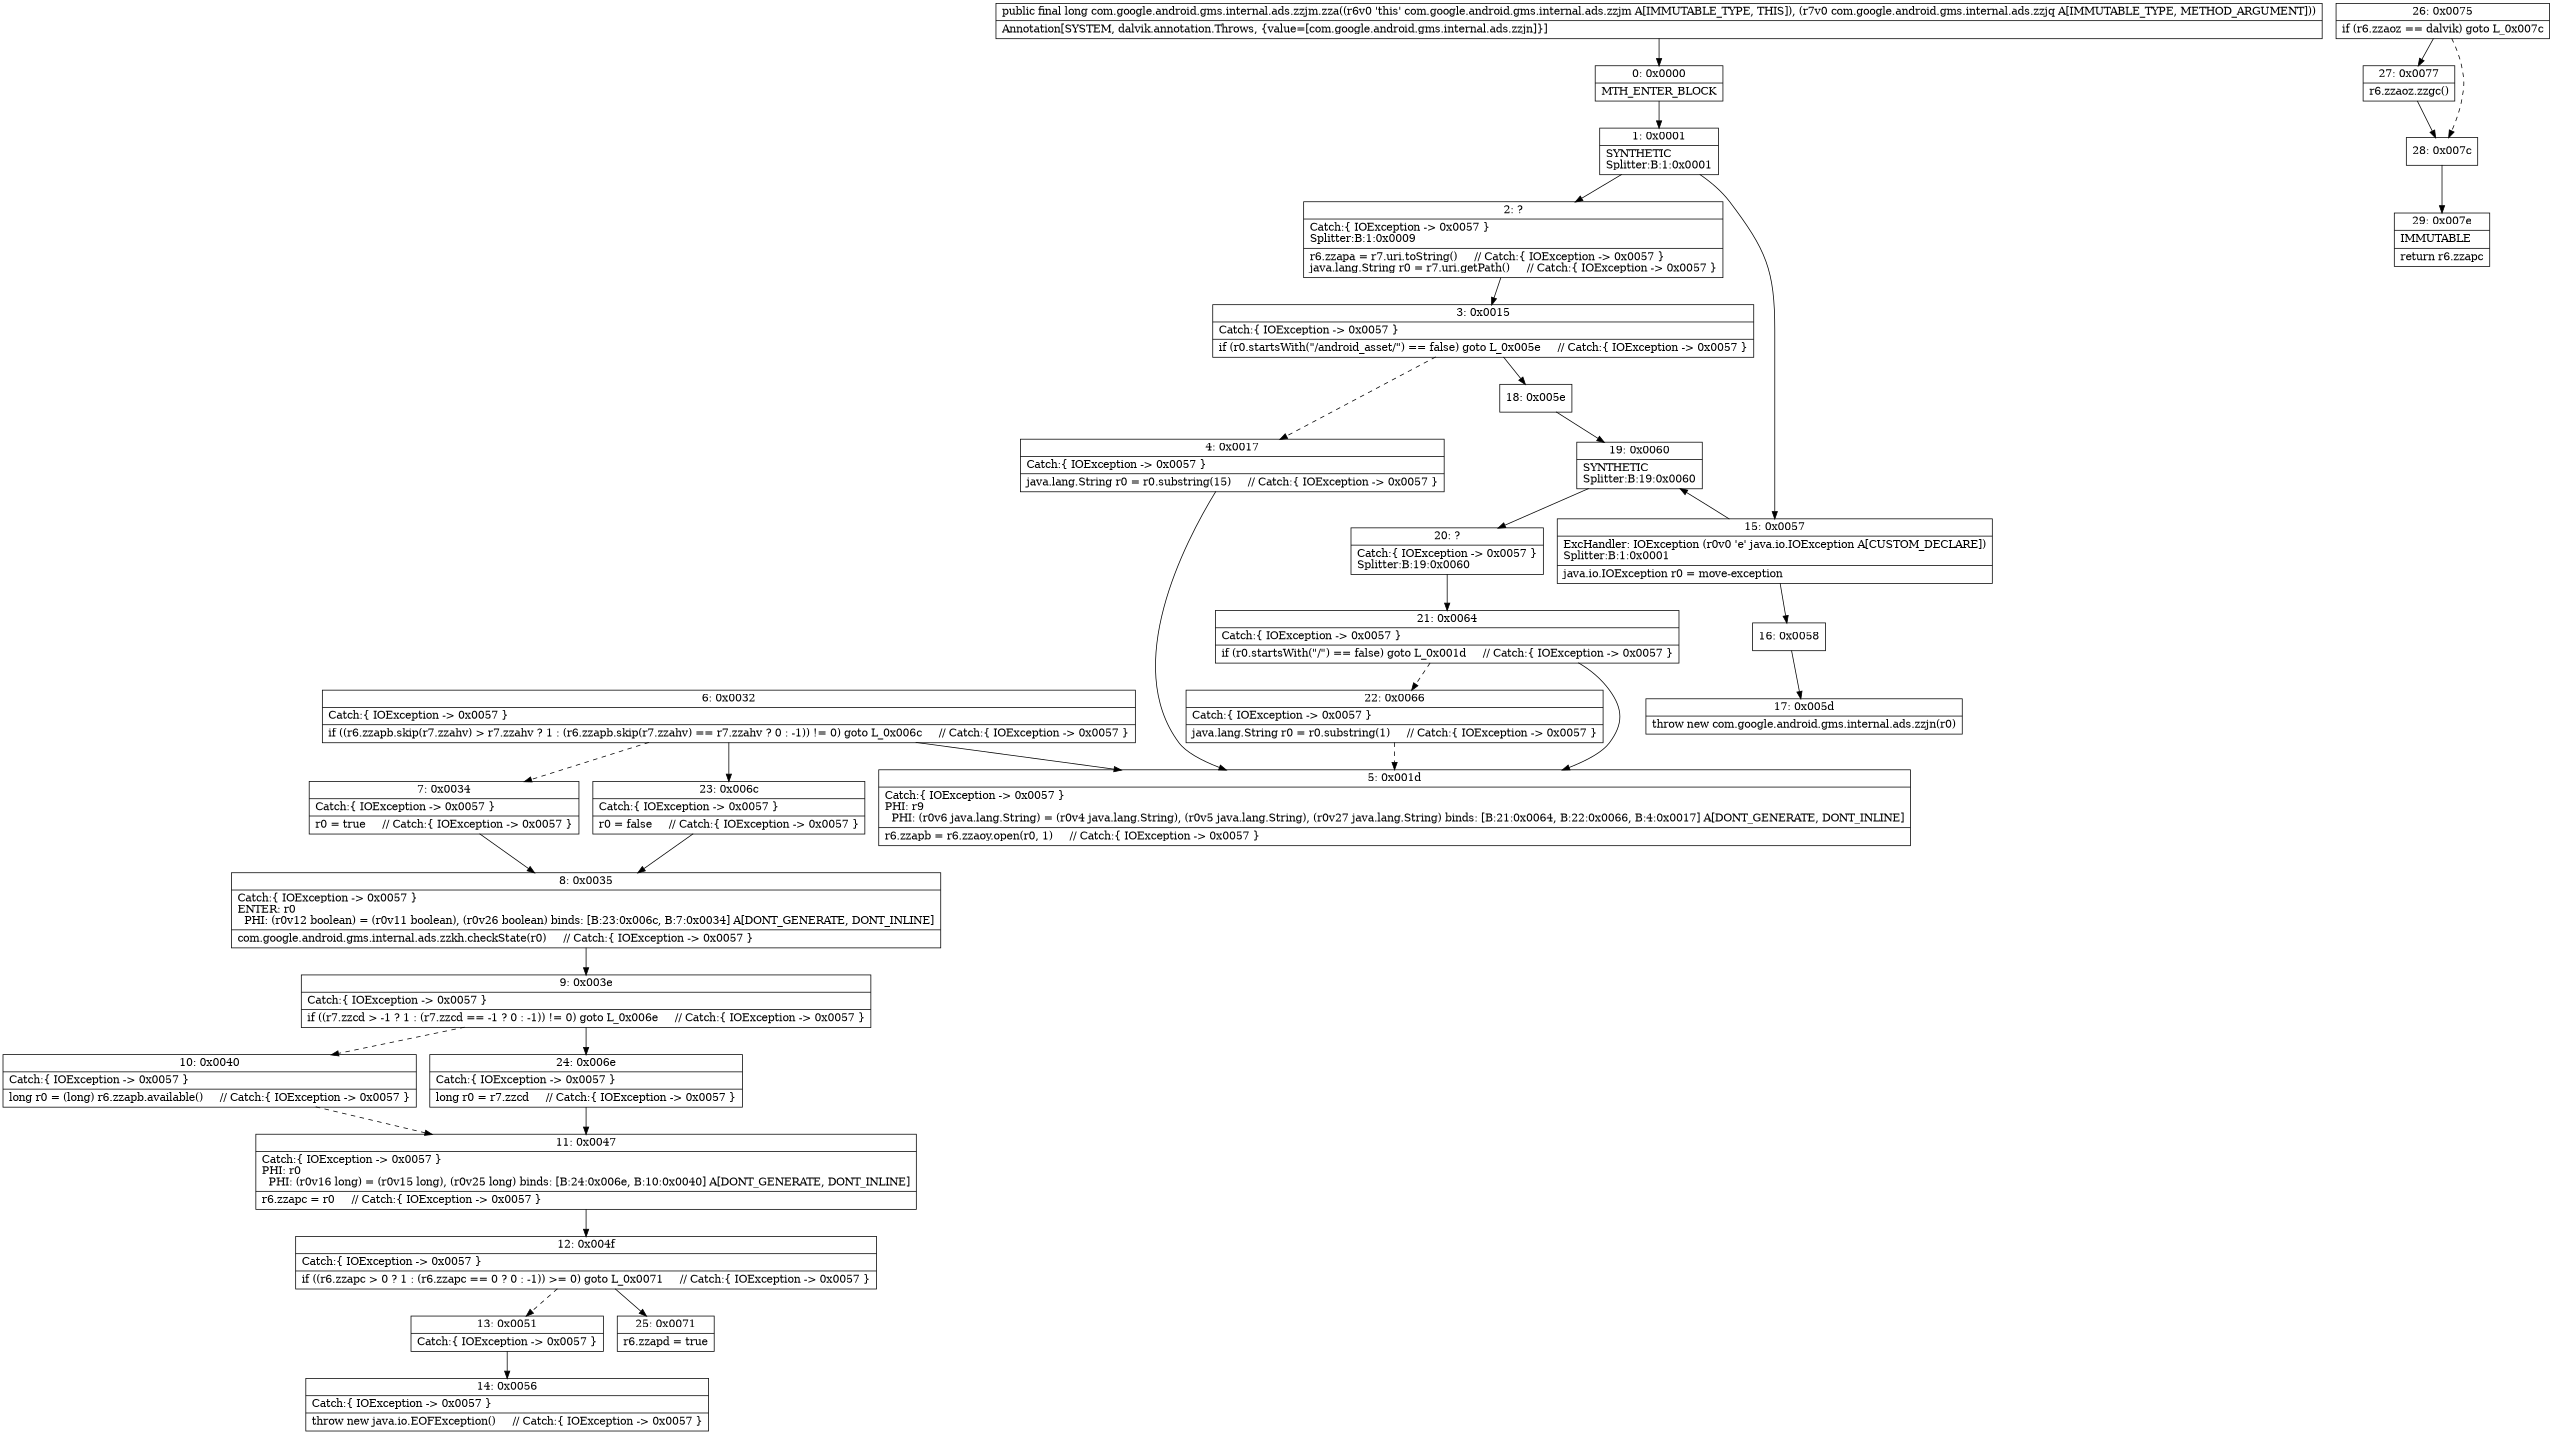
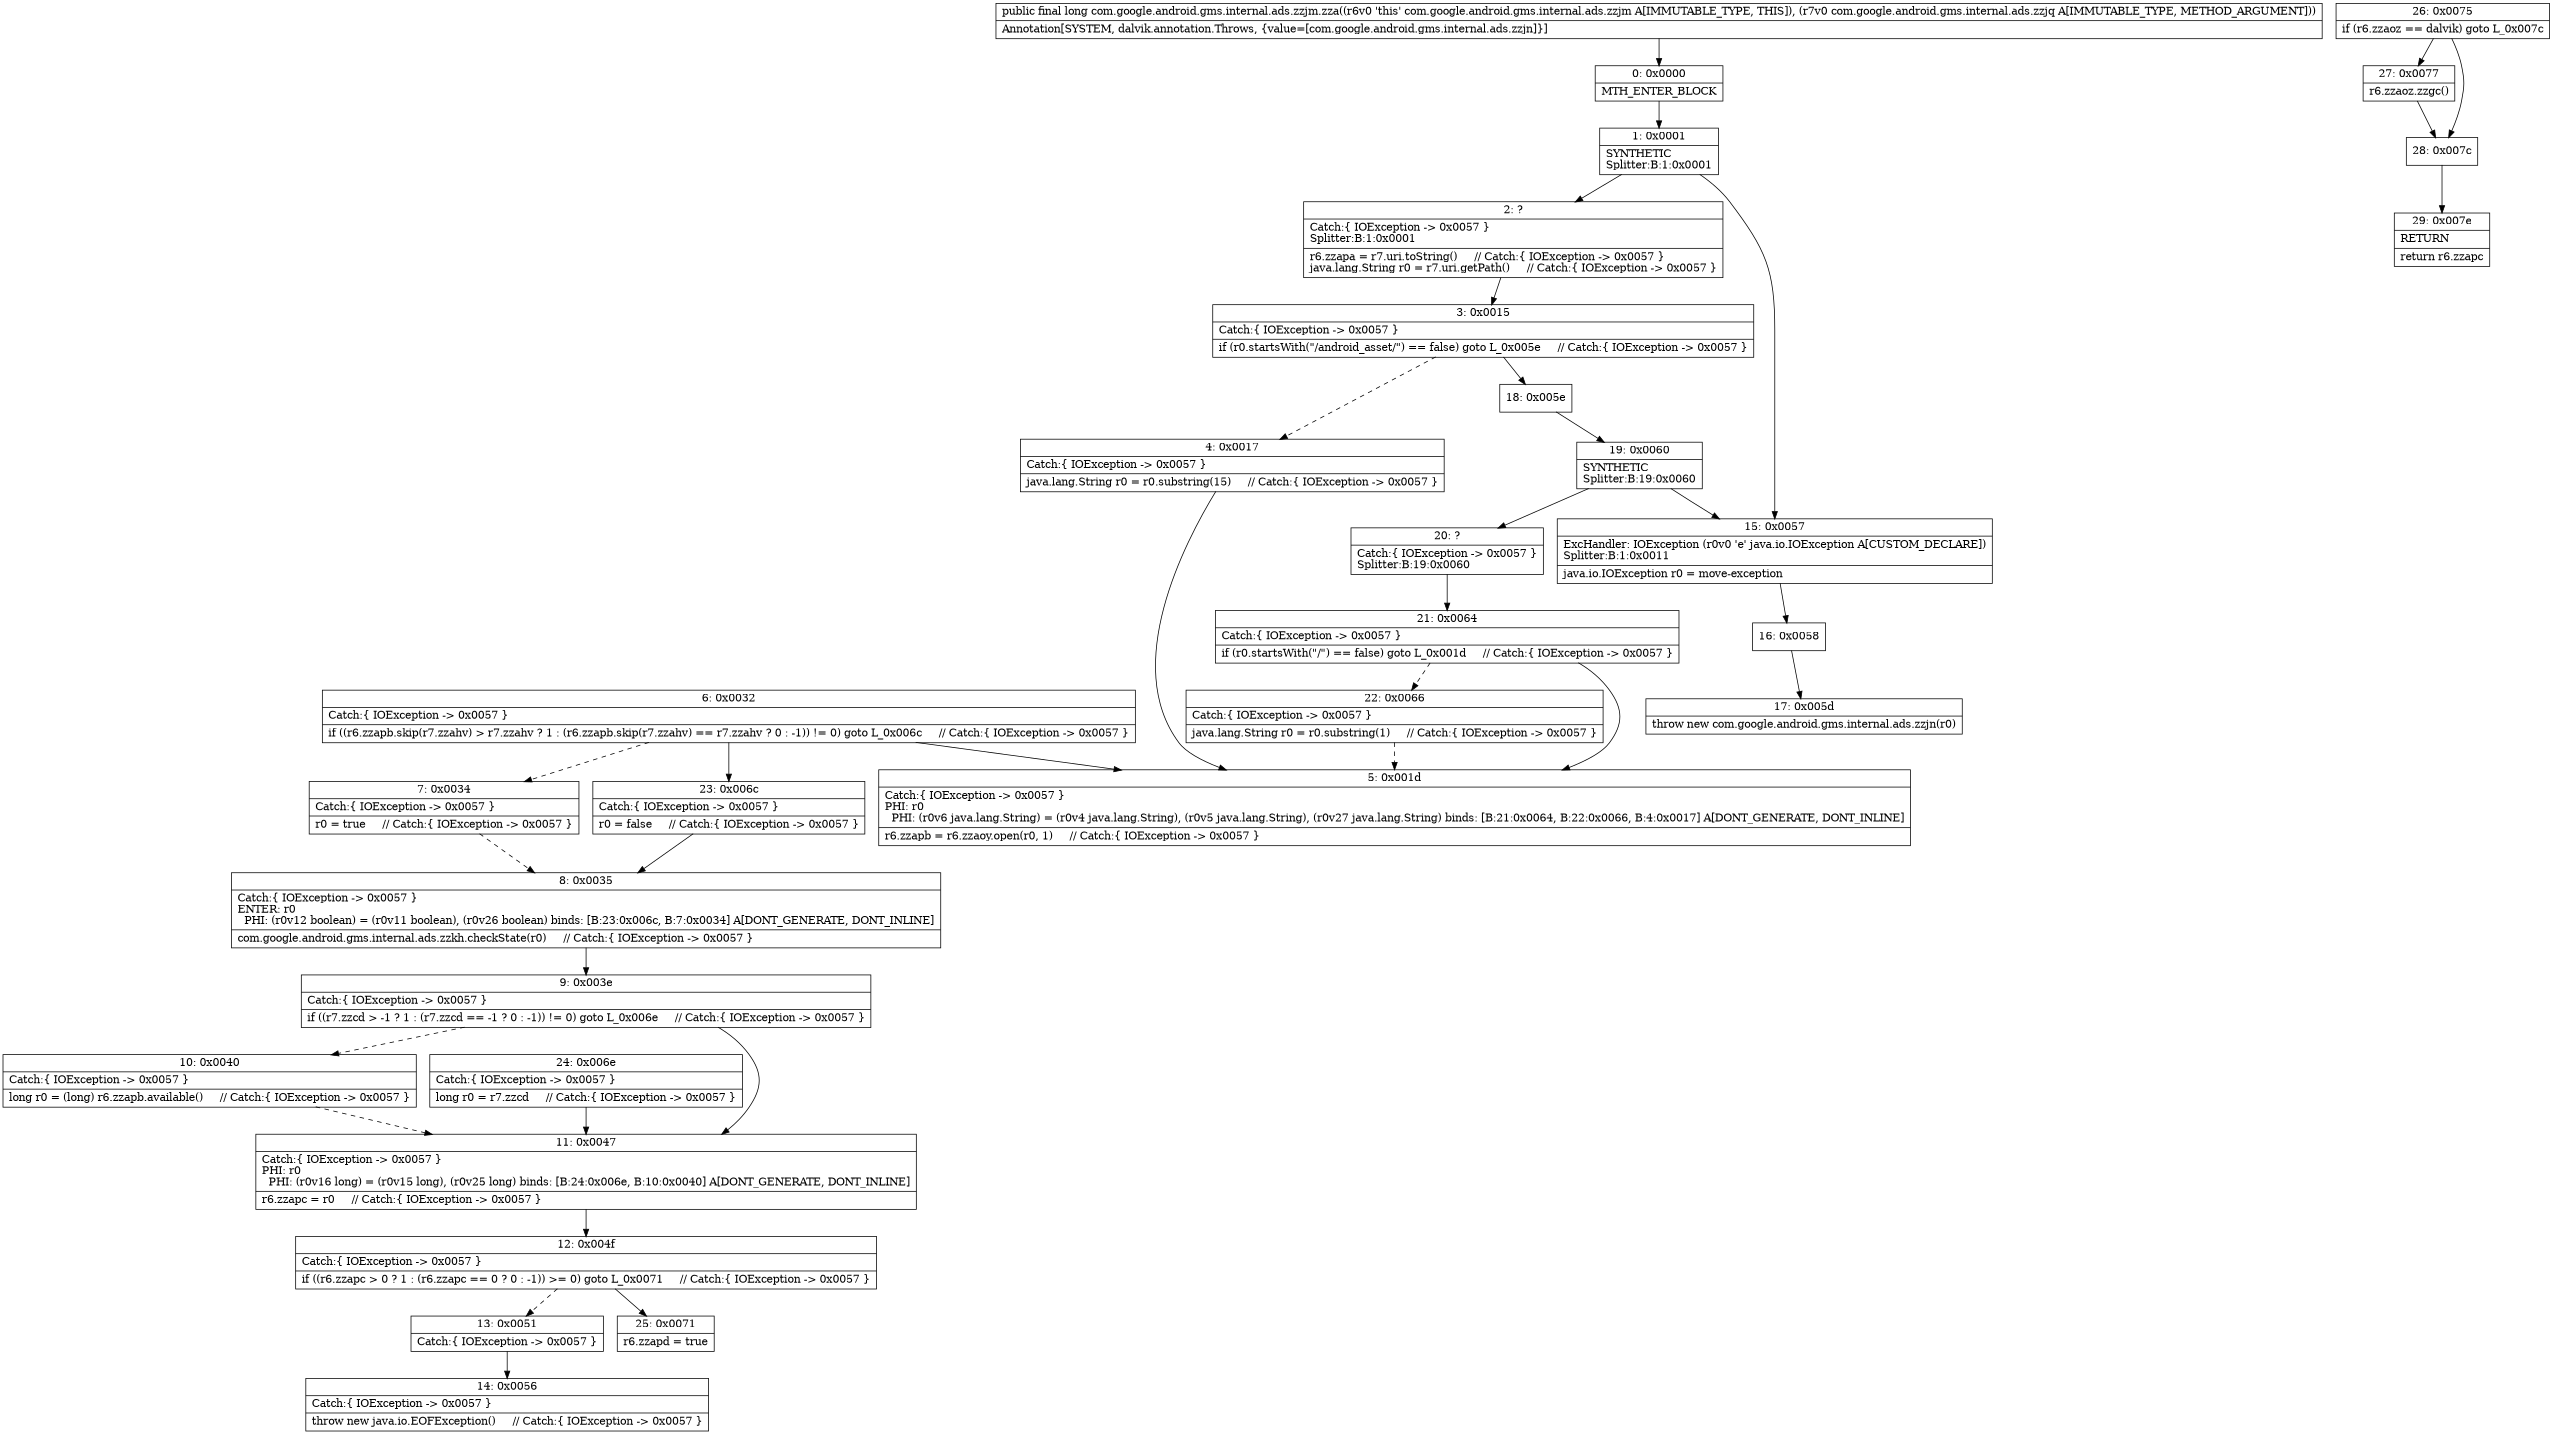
edge "26: 0x0075" -> "28: 0x007c": style dashed -> solid
node "2: ?": text "Splitter:B:1:0x0009" -> "Splitter:B:1:0x0001"
node "29: 0x007e": text "IMMUTABLE" -> "RETURN"
edge "15: 0x0057" -> "19: 0x0060": reversed
node "15: 0x0057": text "Splitter:B:1:0x0001" -> "Splitter:B:1:0x0011"
node "5: 0x001d": text "PHI: r9" -> "PHI: r0"
edge "7: 0x0034" -> "8: 0x0035": style solid -> dashed
edge "9: 0x003e" -> "24: 0x006e": now "9: 0x003e" -> "11: 0x0047"
